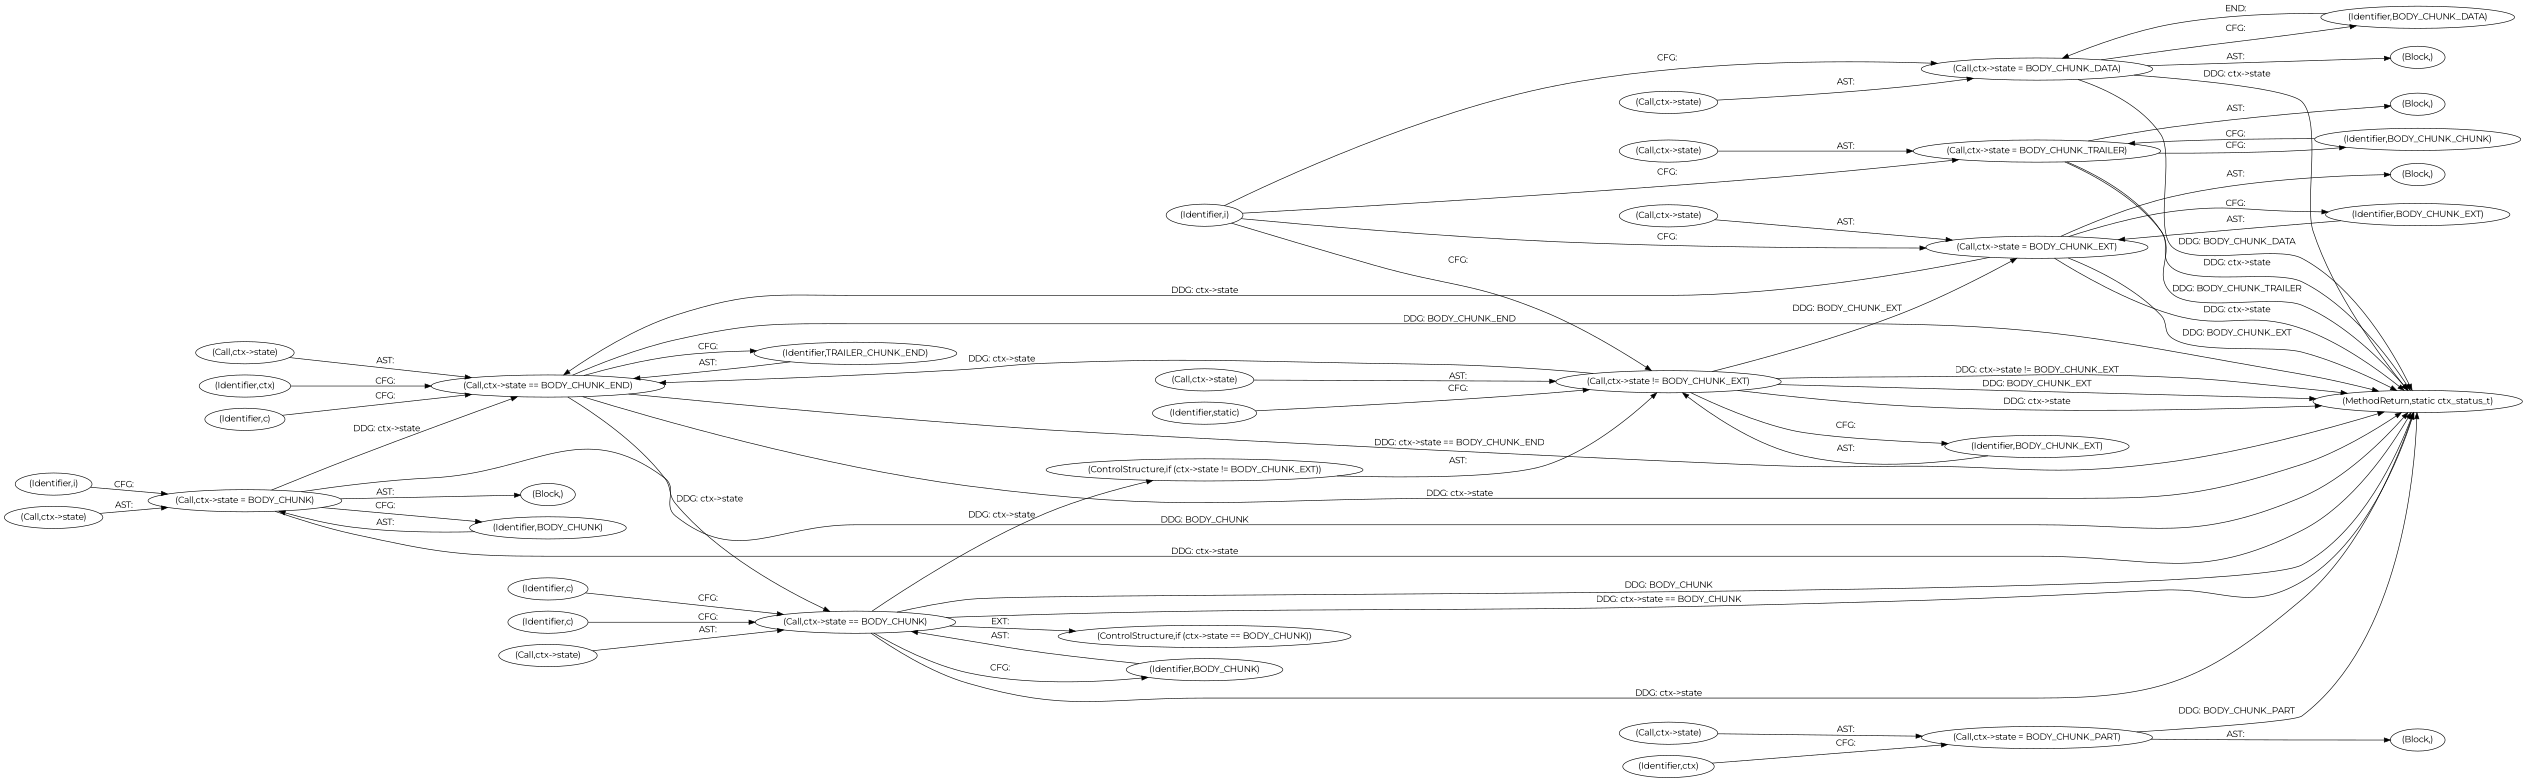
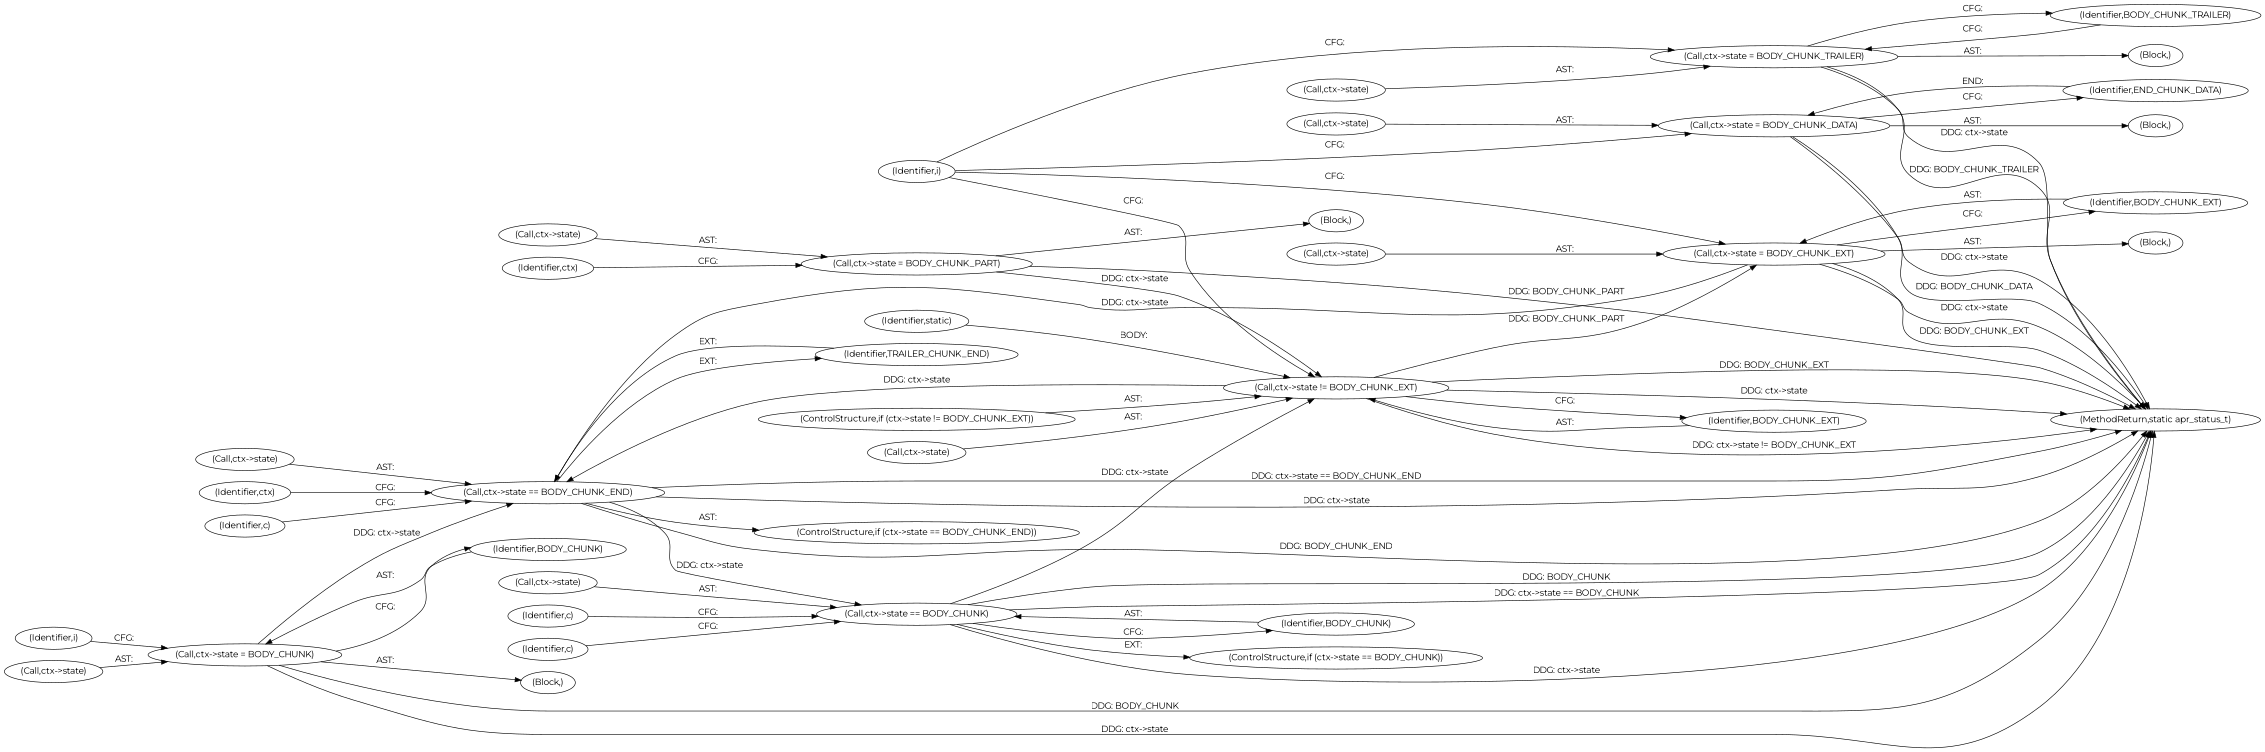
node "(Identifier,BODY_CHUNK_DATA)": label "(Identifier,BODY_CHUNK_DATA)" -> "(Identifier,END_CHUNK_DATA)"
node "(Identifier,BODY_CHUNK_CHUNK)": label "(Identifier,BODY_CHUNK_CHUNK)" -> "(Identifier,BODY_CHUNK_TRAILER)"
edge "(Call,ctx->state = BODY_CHUNK_PART)" -> "(Call,ctx->state != BODY_CHUNK_EXT)": added, label "DDG: ctx->state"
edge "(Call,ctx->state != BODY_CHUNK_EXT)" -> "(Call,ctx->state = BODY_CHUNK_EXT)": label "DDG: BODY_CHUNK_EXT" -> "DDG: BODY_CHUNK_PART"
edge "(Call,ctx->state == BODY_CHUNK_END)" -> "(Identifier,TRAILER_CHUNK_END)": label "CFG: " -> "EXT: "
edge "(Identifier,TRAILER_CHUNK_END)" -> "(Call,ctx->state == BODY_CHUNK_END)": label "AST: " -> "EXT: "
edge "(Identifier,static)" -> "(Call,ctx->state != BODY_CHUNK_EXT)": label "CFG: " -> "BODY: "
node "(MethodReturn,static ctx_status_t)": label "(MethodReturn,static ctx_status_t)" -> "(MethodReturn,static apr_status_t)"
node "(ControlStructure,if (ctx->state == BODY_CHUNK_END))": added
edge "(Call,ctx->state == BODY_CHUNK)" -> "(ControlStructure,if (ctx->state != BODY_CHUNK_EXT))": now "(Call,ctx->state == BODY_CHUNK)" -> "(Call,ctx->state != BODY_CHUNK_EXT)"
